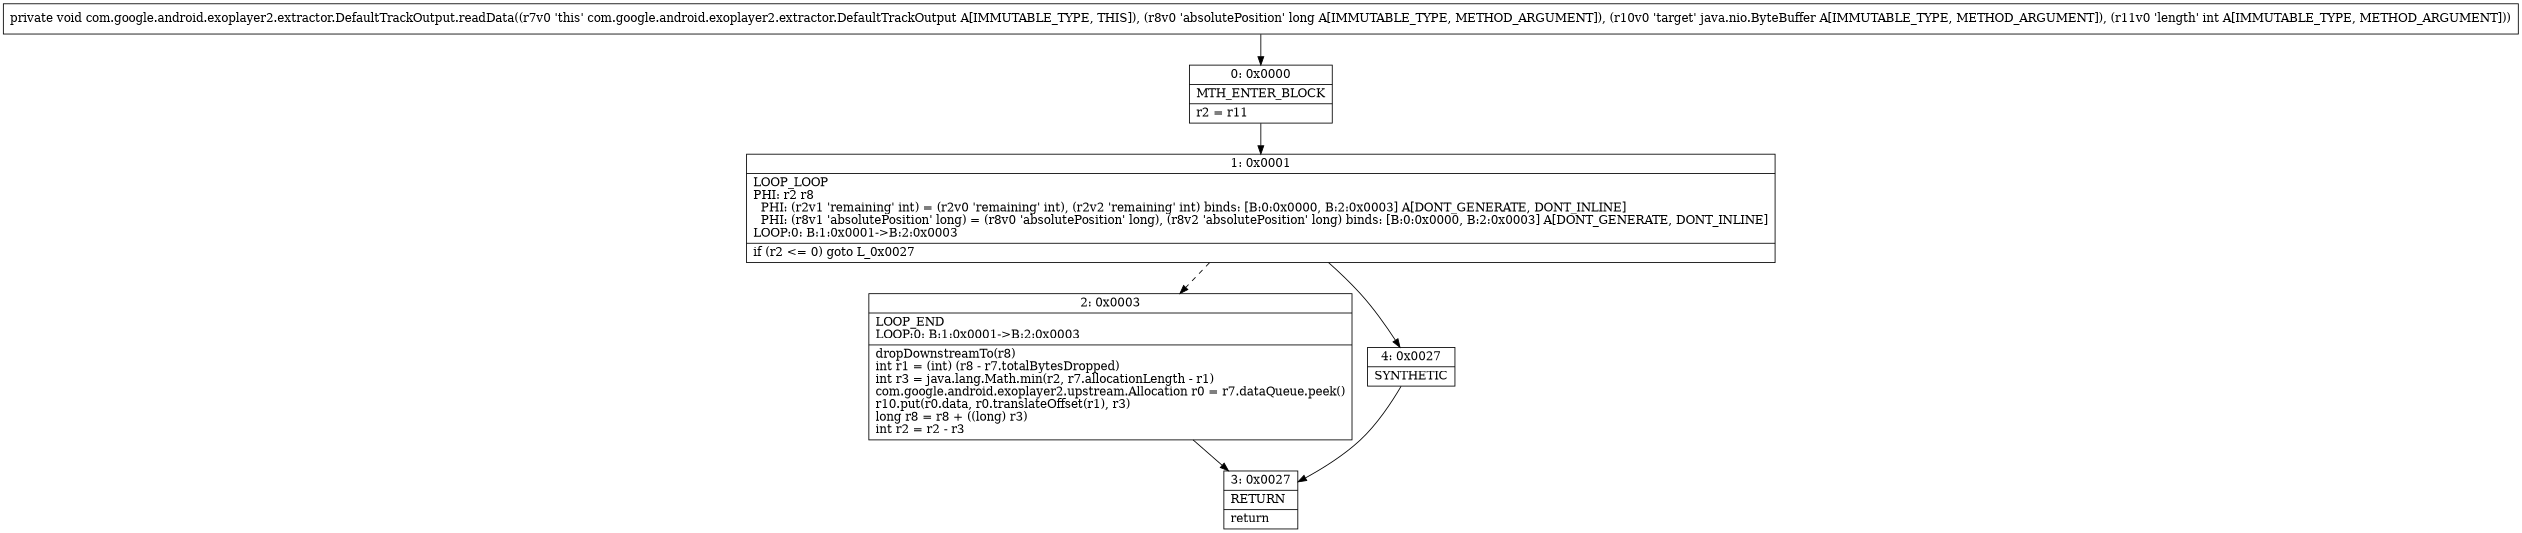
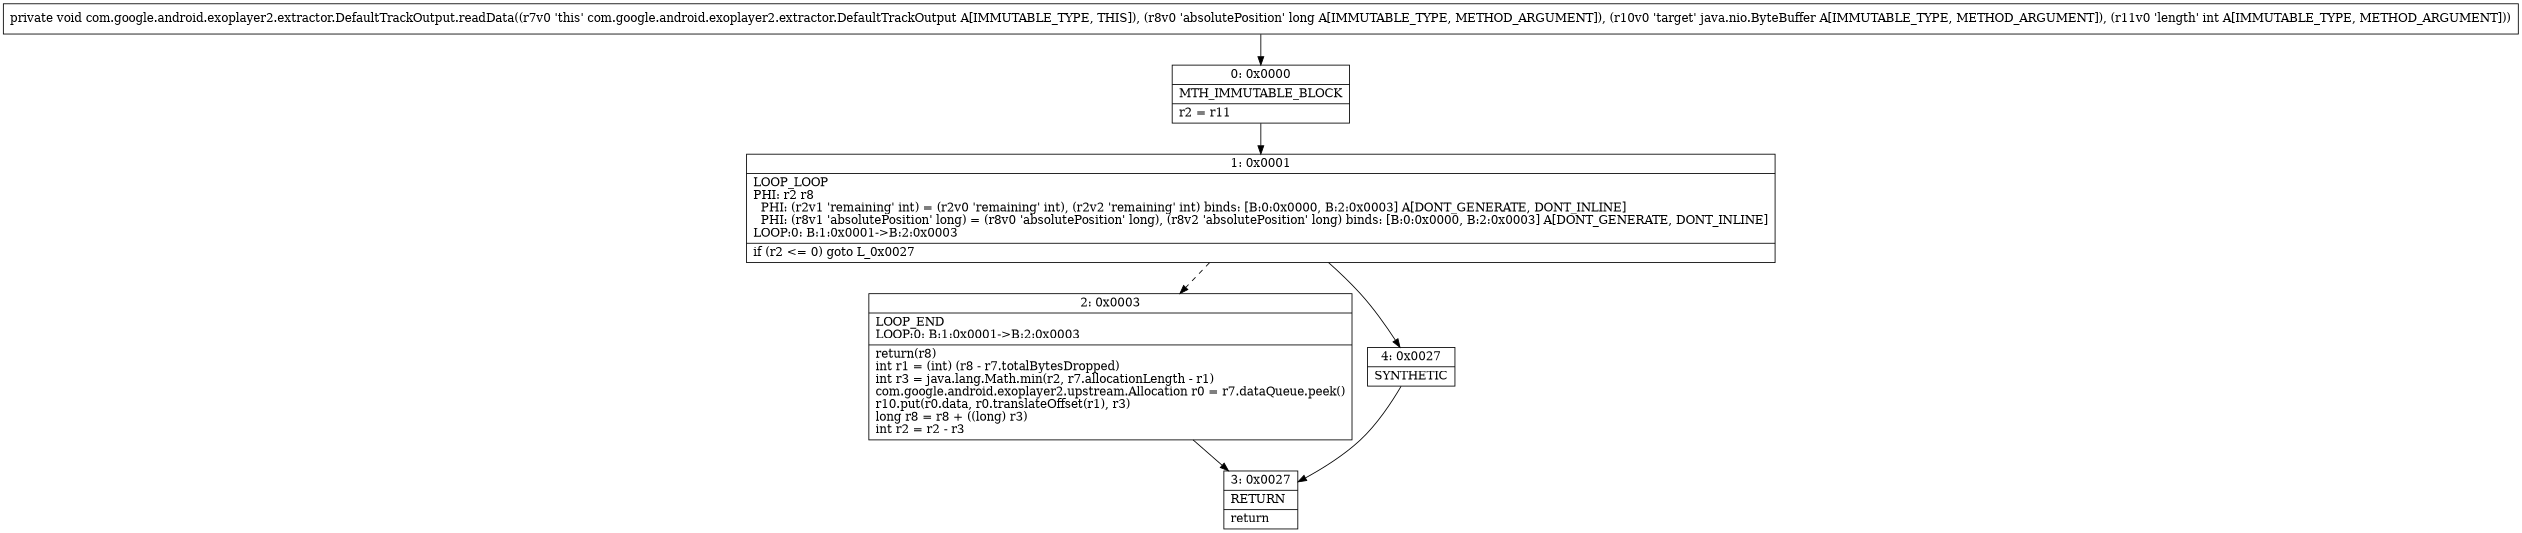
node "0: 0x0000": text "MTH_ENTER_BLOCK" -> "MTH_IMMUTABLE_BLOCK"
node "2: 0x0003": text "dropDownstreamTo(r8)" -> "return(r8)"
